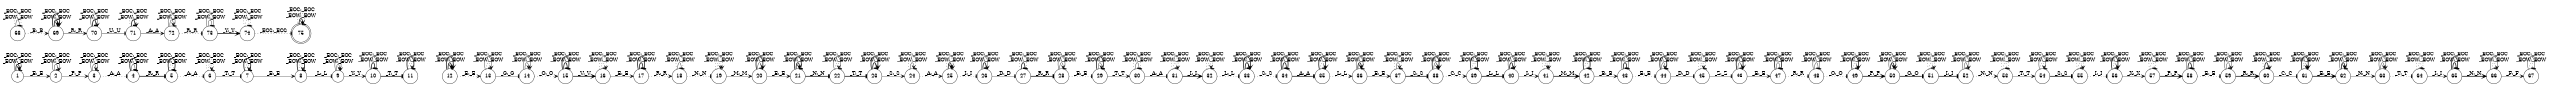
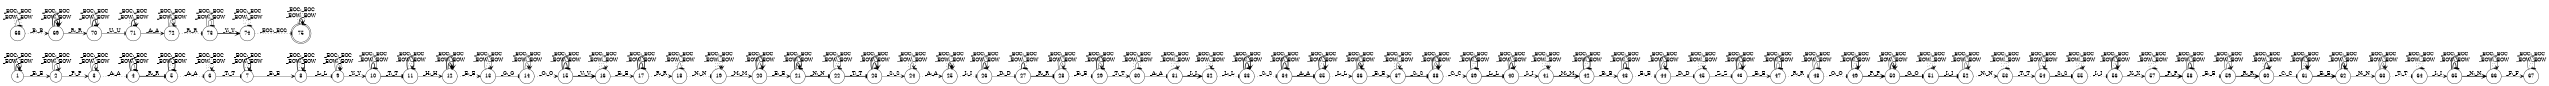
edge "11" -> "12": added, label "_H:_H"
